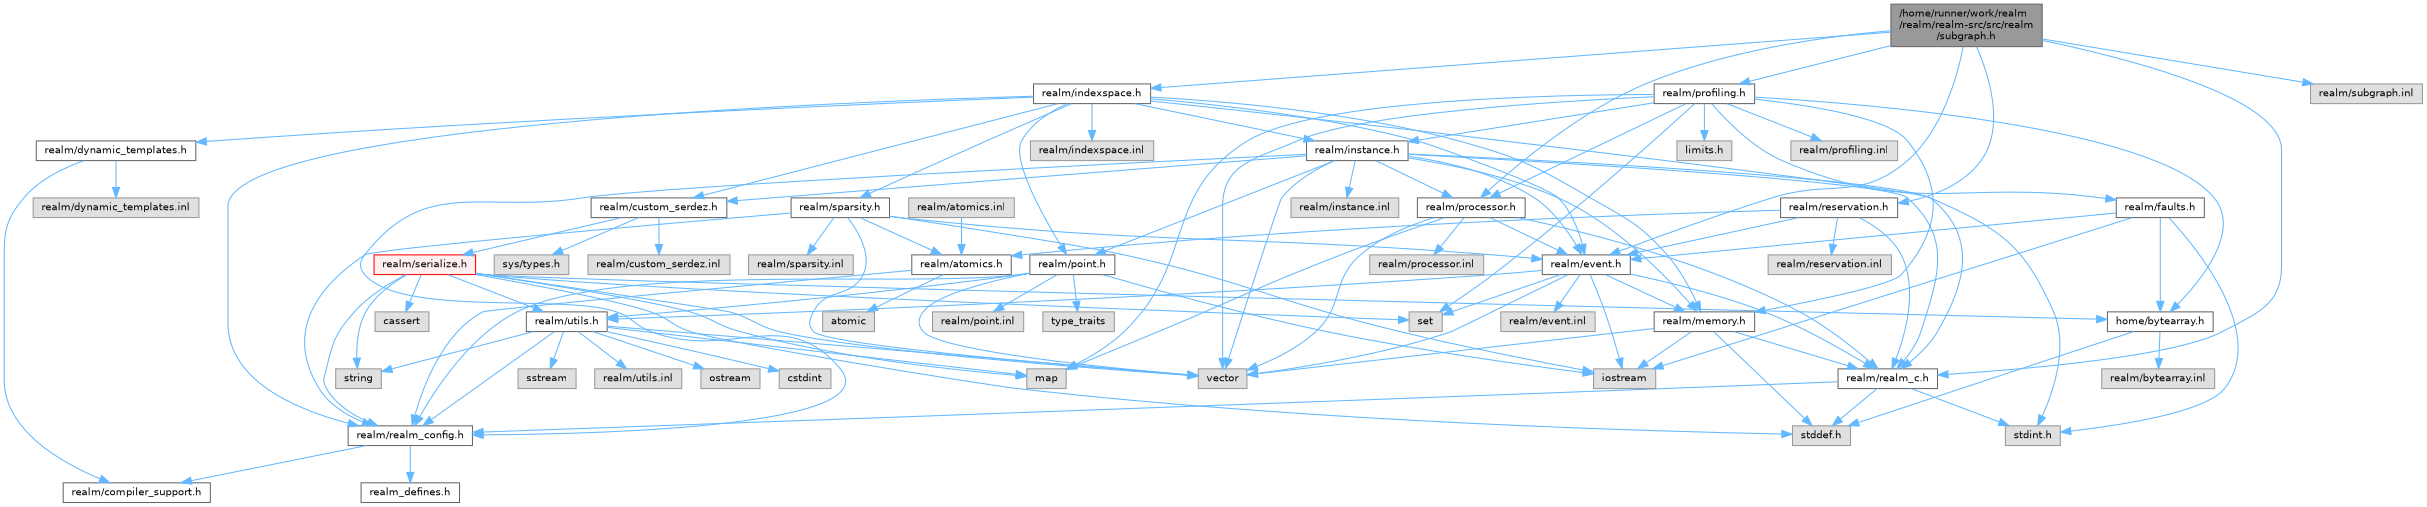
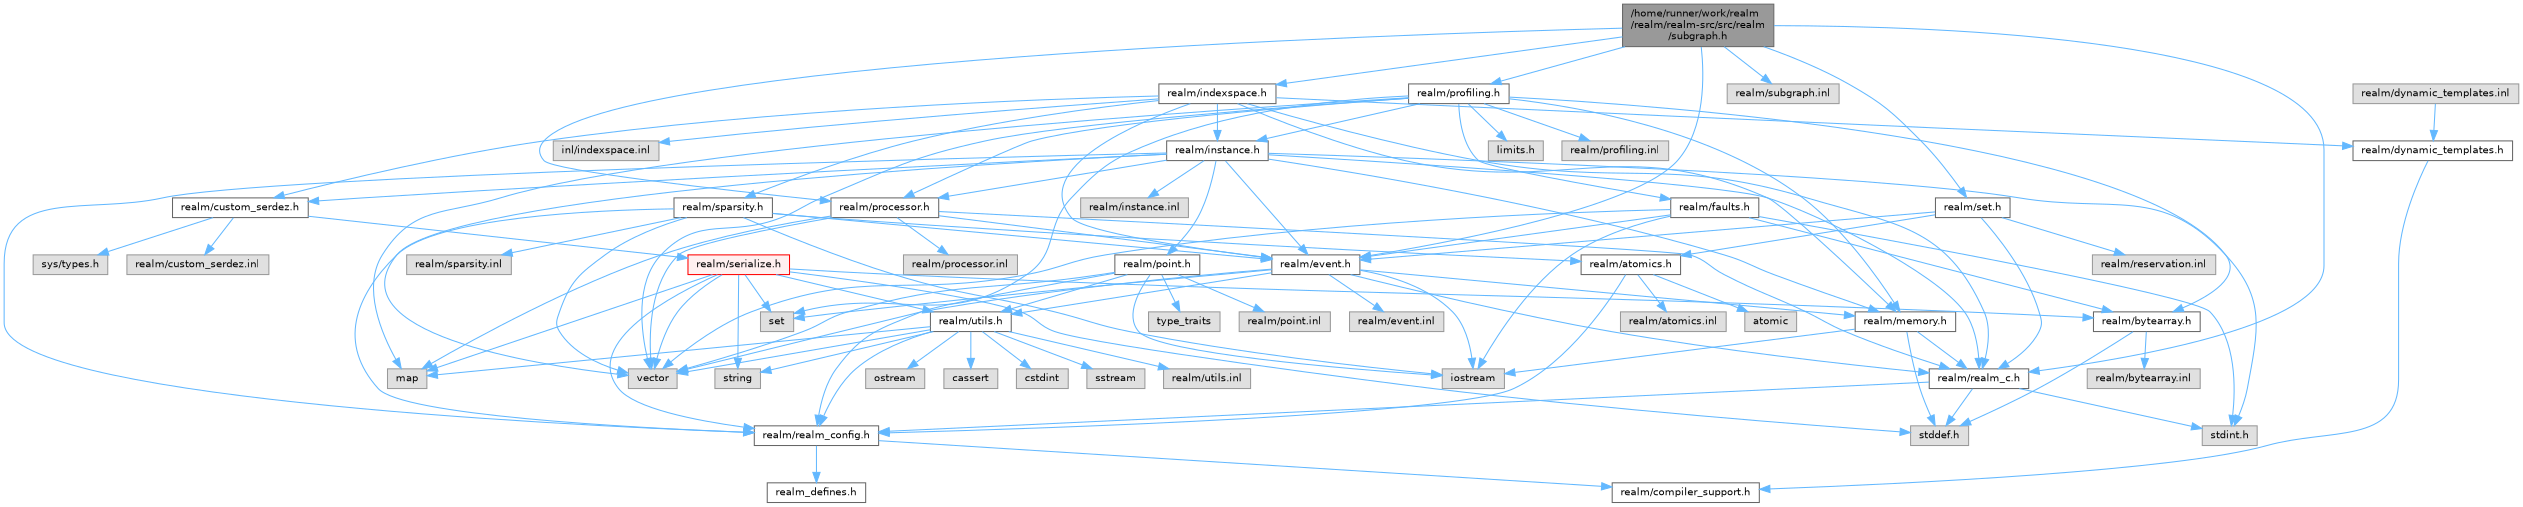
edge "realm/indexspace.h" -> "realm/realm_config.h": removed
node "realm/indexspace.inl": label "realm/indexspace.inl" -> "inl/indexspace.inl"
edge "realm/indexspace.h" -> "realm/point.h": removed
edge "realm/dynamic_templates.h" -> "realm/dynamic_templates.inl": reversed
node "realm/reservation.h": label "realm/reservation.h" -> "realm/set.h"
edge "realm/atomics.inl" -> "realm/atomics.h": reversed
edge "realm/serialize.h" -> "cassert": now "realm/utils.h" -> "cassert"
node "home/bytearray.h": label "home/bytearray.h" -> "realm/bytearray.h"
edge "realm/memory.h" -> "vector": now "realm/faults.h" -> "vector"
